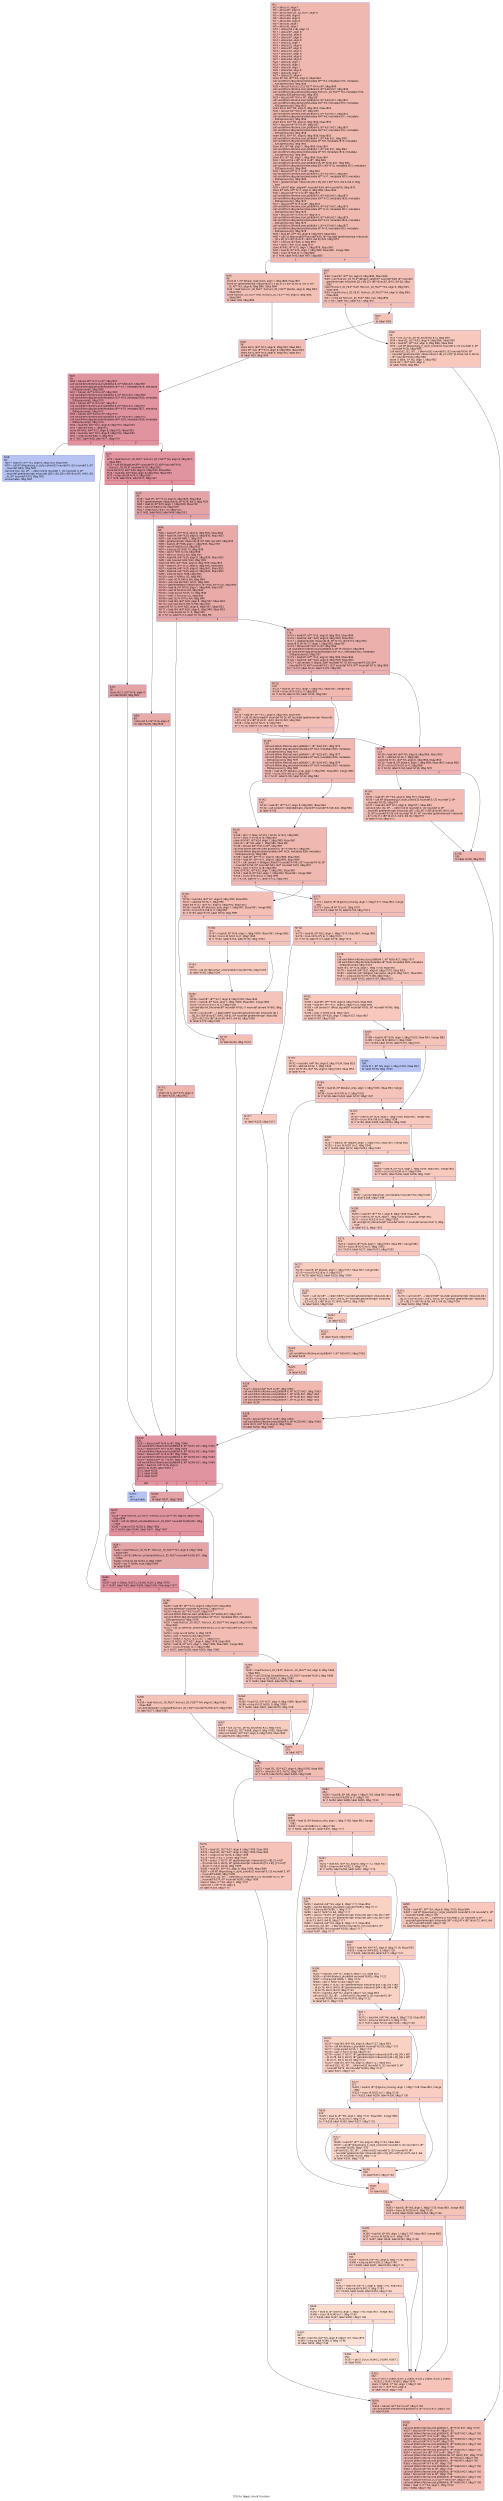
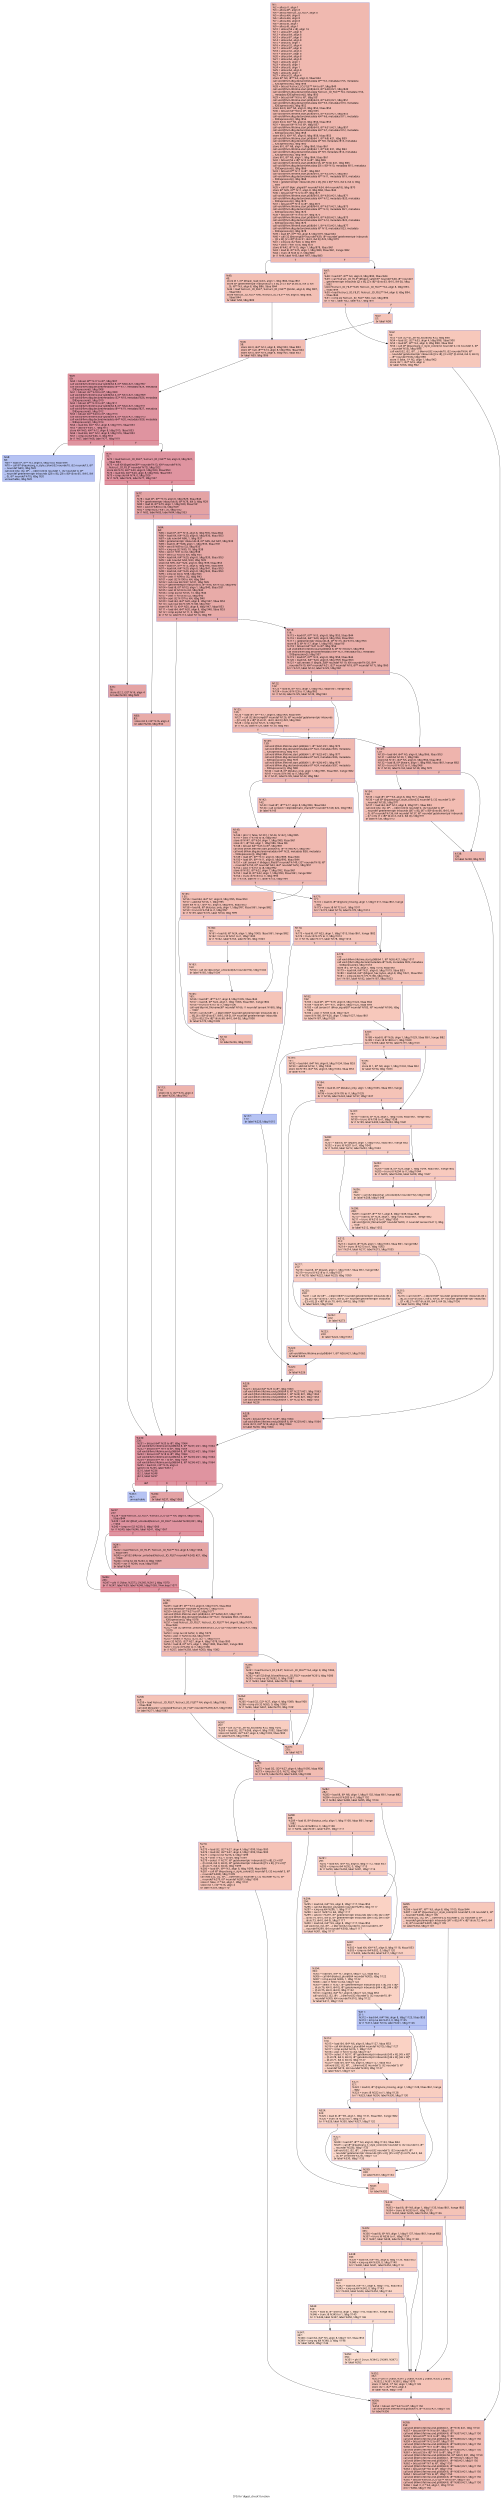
edge "%139:" -> "%142:": now "%139:" -> "%171:"
node "%190:": fillcolor #5977e370 -> #ed836670
node "%177:": fillcolor #ef886b70 -> #5977e370
edge "%170:" -> "%226:": now "%187:" -> "%226:"
edge "%282:" -> "%285:": now "%282:" -> "%294:"
node "%311:": fillcolor #f2907270 -> #5977e370
node "%327:": text "... 0), i8* noundef %329), !dbg !1133" -> "... 0), i8* unlocked %329), !dbg !1133"
edge "%350:" -> "%352:": removed
